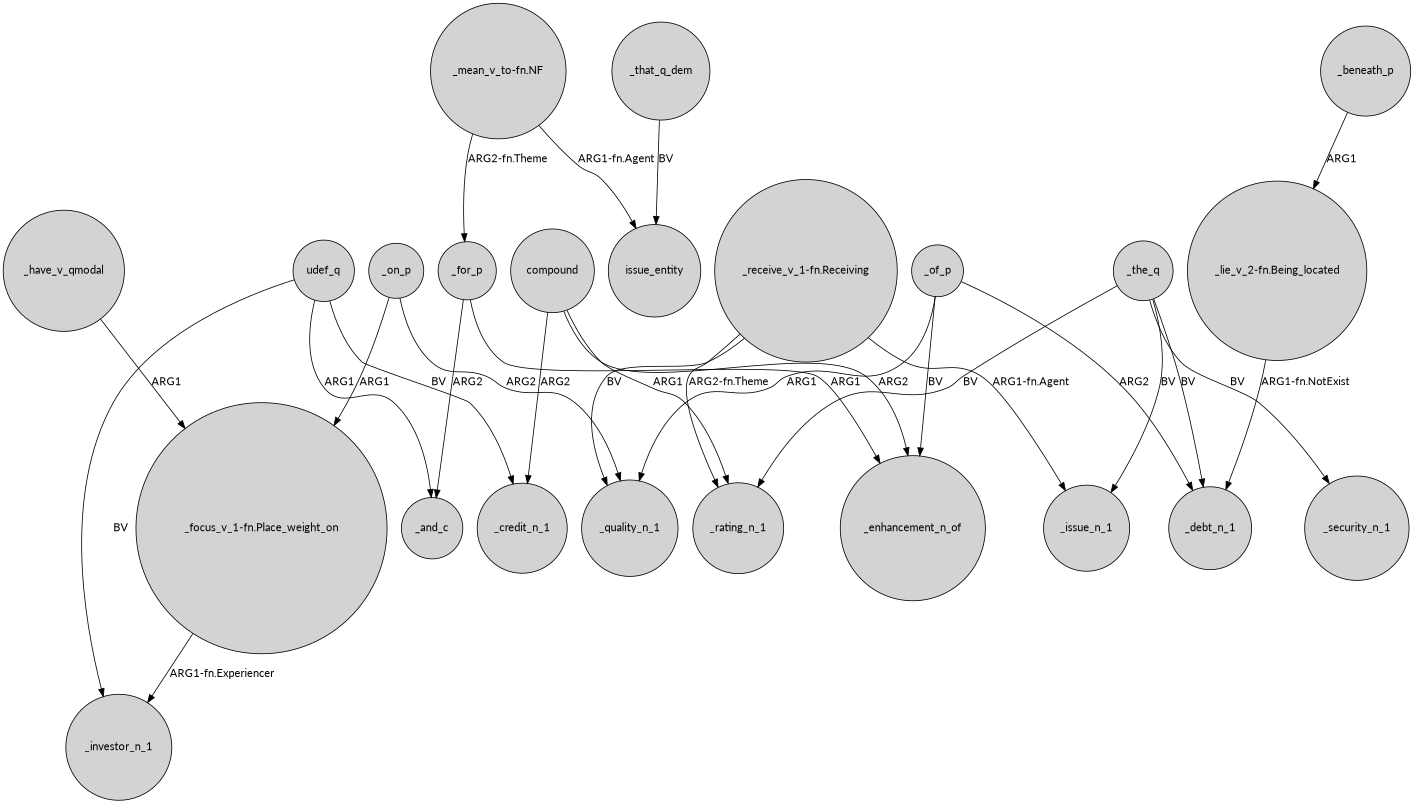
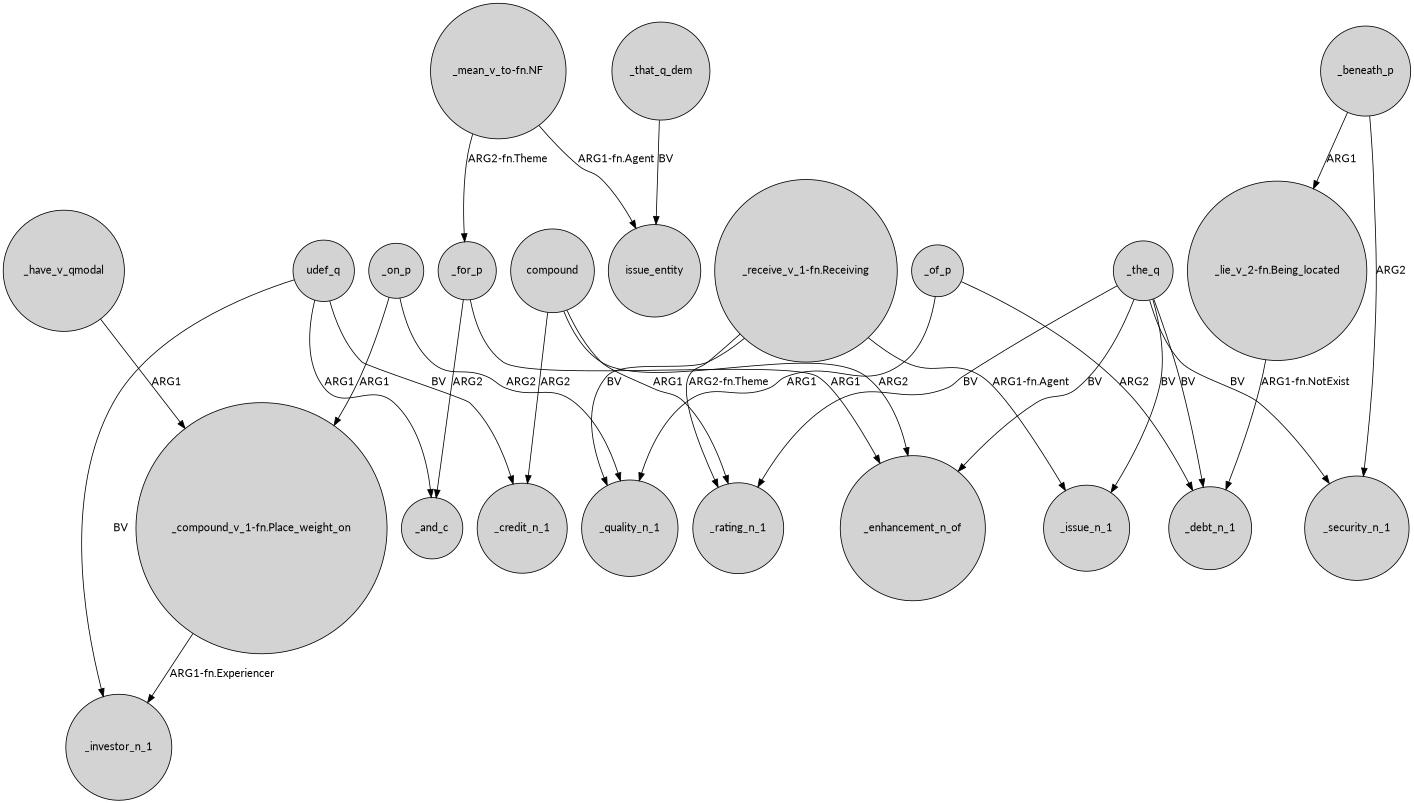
edge "_beneath_p" -> "_security_n_1": added, label "ARG2"
edge "_of_p" -> "_enhancement_n_of": now "_the_q" -> "_enhancement_n_of"
node "_focus_v_1-fn.Place_weight_on": label "_focus_v_1-fn.Place_weight_on" -> "_compound_v_1-fn.Place_weight_on"
